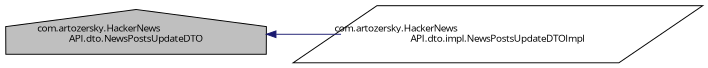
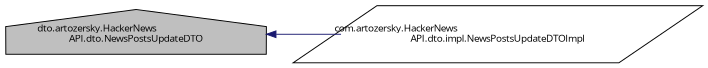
node "com.artozersky.HackerNews API.dto.NewsPostsUpdateDTO": label "com.artozersky.HackerNews API.dto.NewsPostsUpdateDTO" -> "dto.artozersky.HackerNews API.dto.NewsPostsUpdateDTO"
